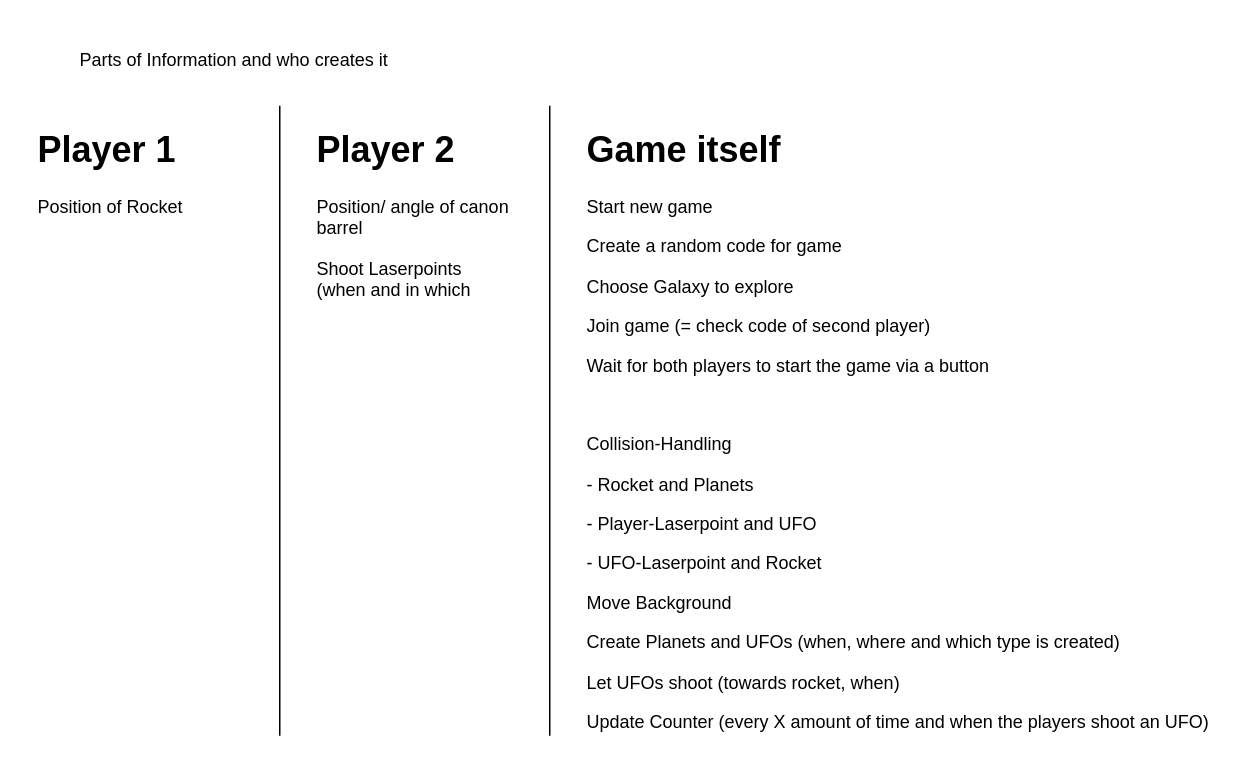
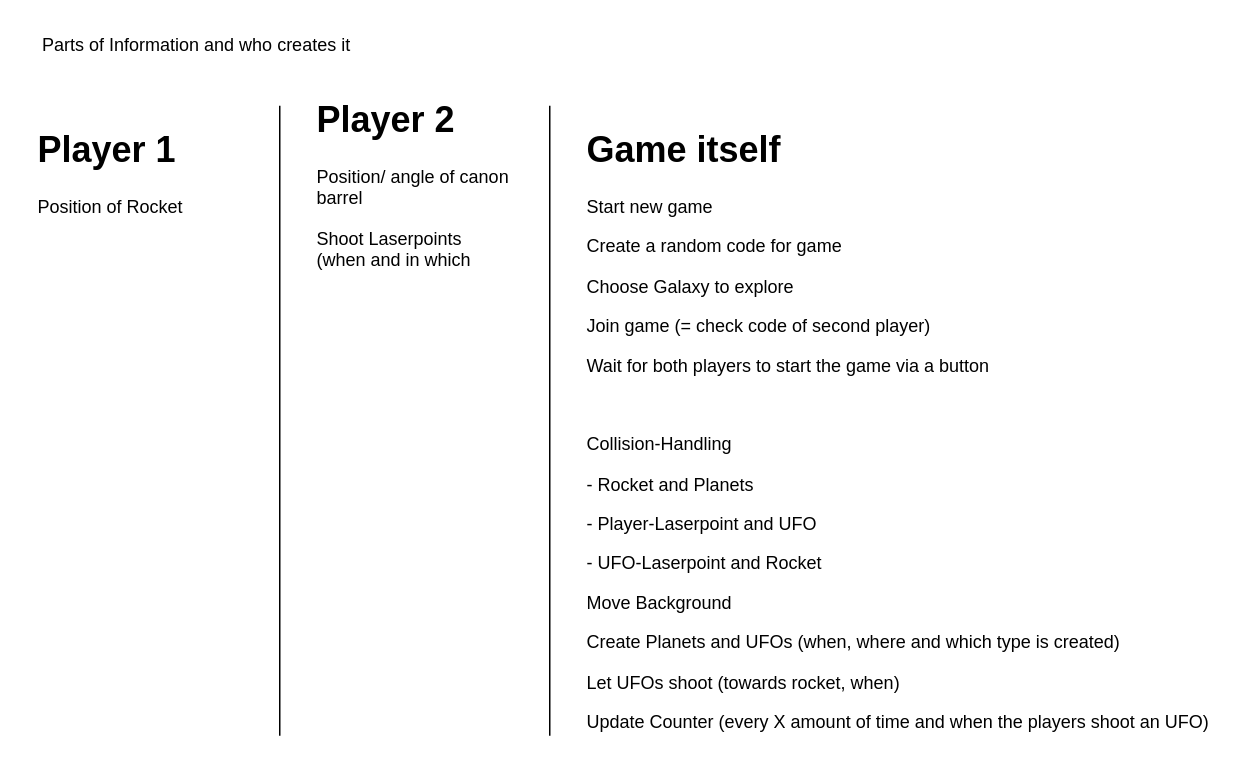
node "Parts of Information and who creates it": moved (640, 61) -> (602, 46)
node "Player 2Position/ angle of canon barrel Shoot Laserpoints (when and in which direction they are flowing)": moved (415, 211) -> (415, 181)
